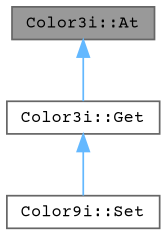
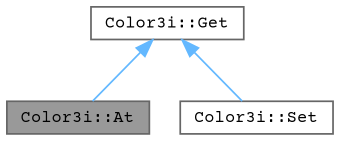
edge "Color3i::Get" -> "Color3i::At": reversed
node "Color9i::Set": label "Color9i::Set" -> "Color3i::Set"
